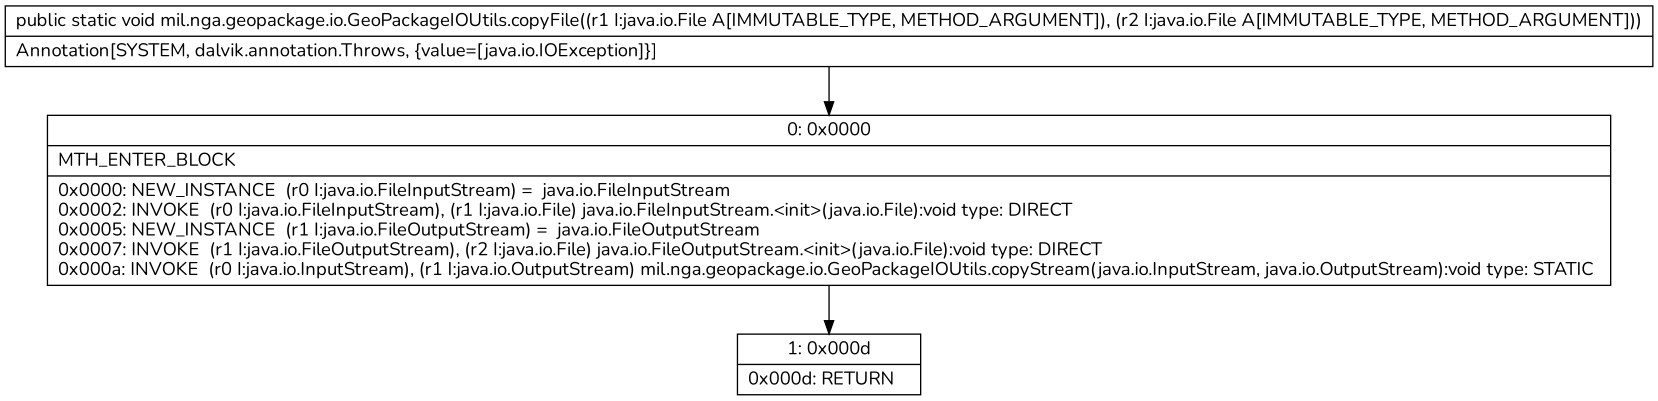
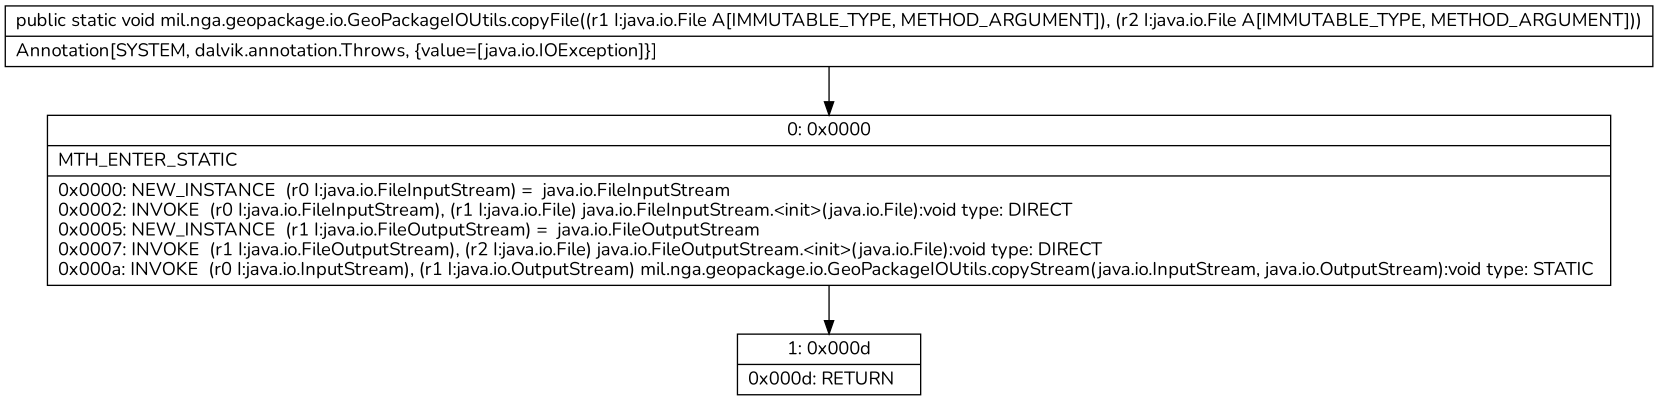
node "0: 0x0000": text "MTH_ENTER_BLOCK" -> "MTH_ENTER_STATIC"
